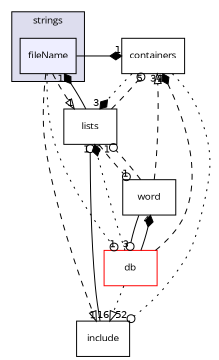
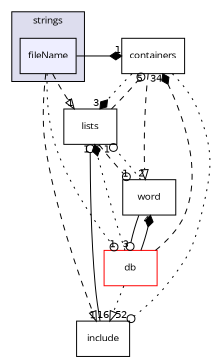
edge "lists" -> "fileName": removed
edge "word" -> "containers": reversed
edge "word" -> "lists": style dashed -> dotted
